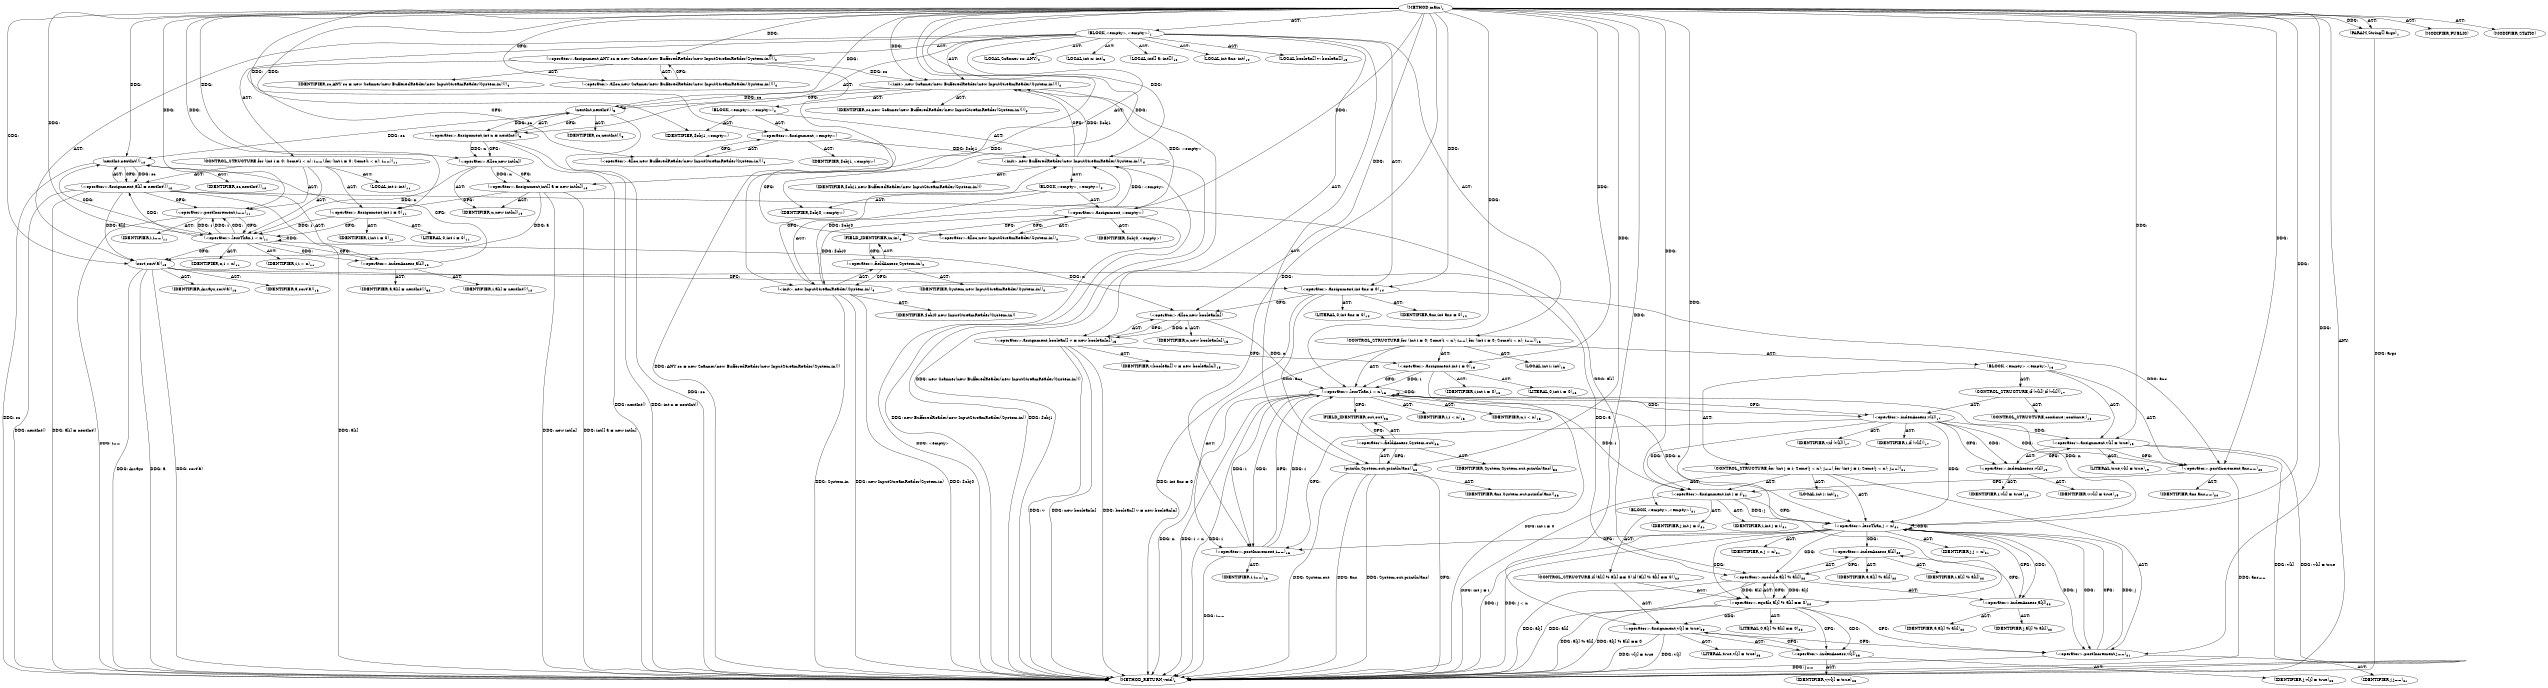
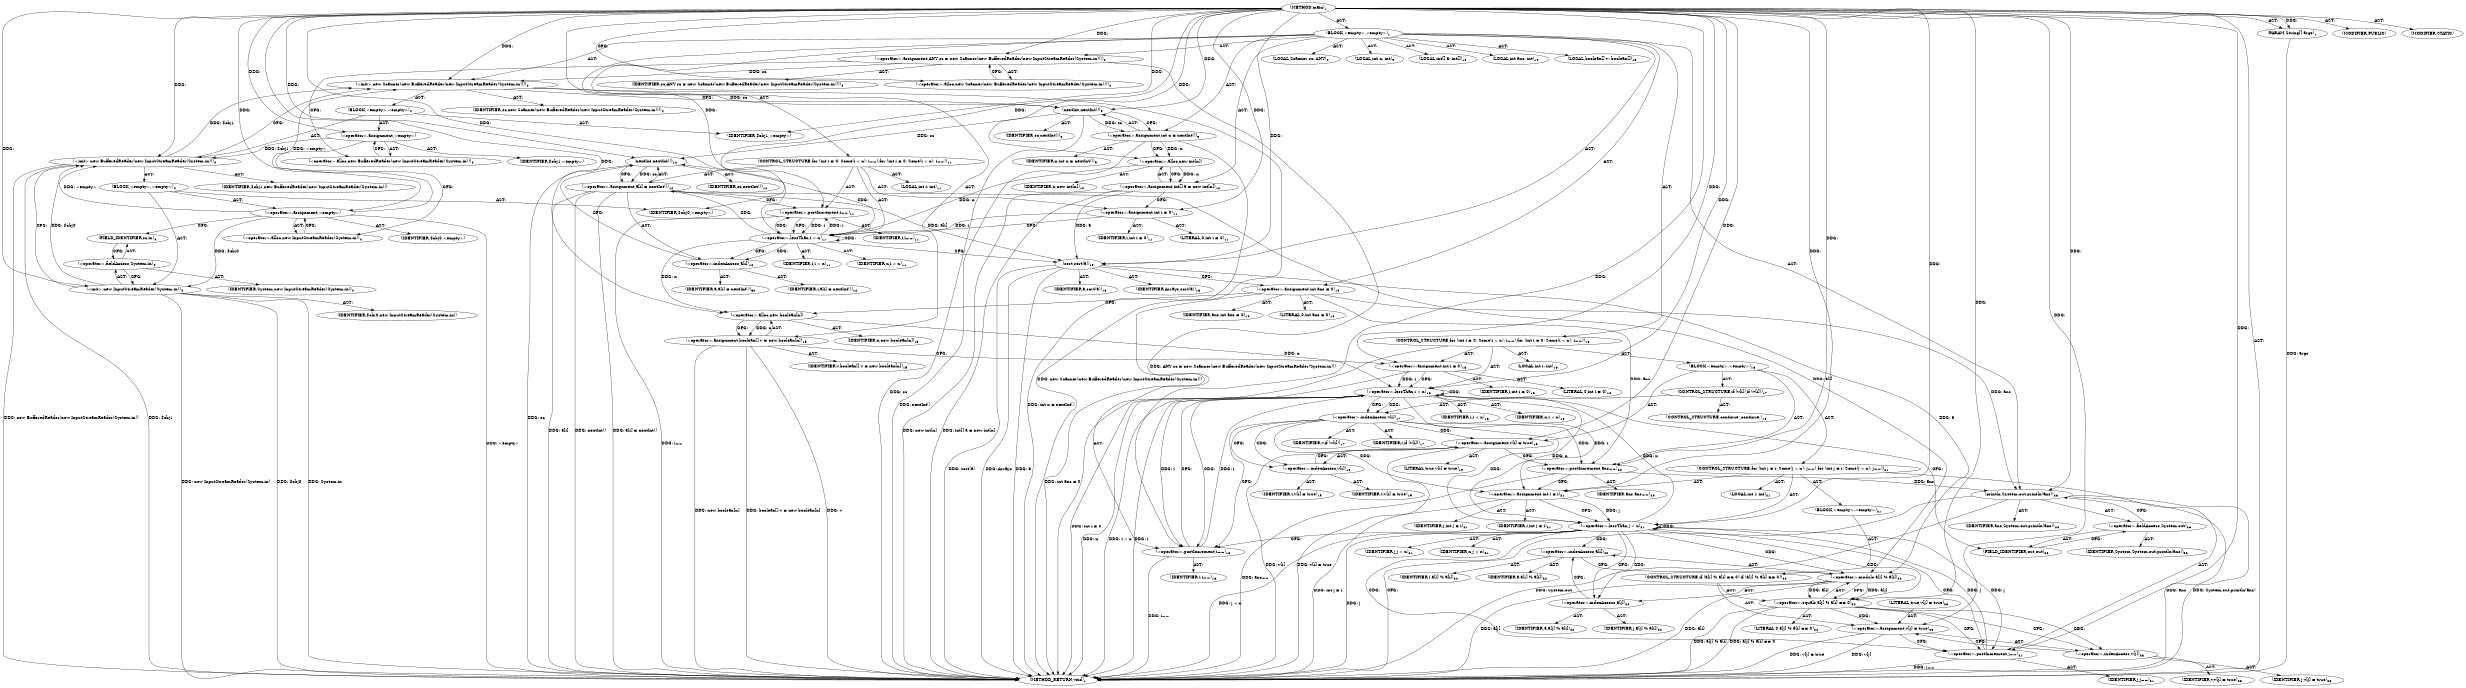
edge "(METHOD,main)" -> "(sort,sort(a))": label "CDG: " -> "DDG: "
node "(IDENTIFIER,n,int n = nextInt())": added
edge "(METHOD,main)" -> "(<operator>.assignment,int ans = 0)": removed, label "DDG:"
edge "(<operator>.assignment,int[] a = new int[n])" -> "(IDENTIFIER,n,new int[n])": now "(<operator>.assignment,int[] a = new int[n])" -> "(<operator>.alloc,new int[n])"
edge "(METHOD,main)" -> "(METHOD_RETURN,void)": label "ANY: " -> "AST: "
edge "(<operator>.postIncrement,ans++)" -> "(println,System.out.println(ans))": added, label "DDG: ans"
edge "(<operator>.assignment,v[j] = true)" -> "(LITERAL,true,v[j] = true)": reversed
